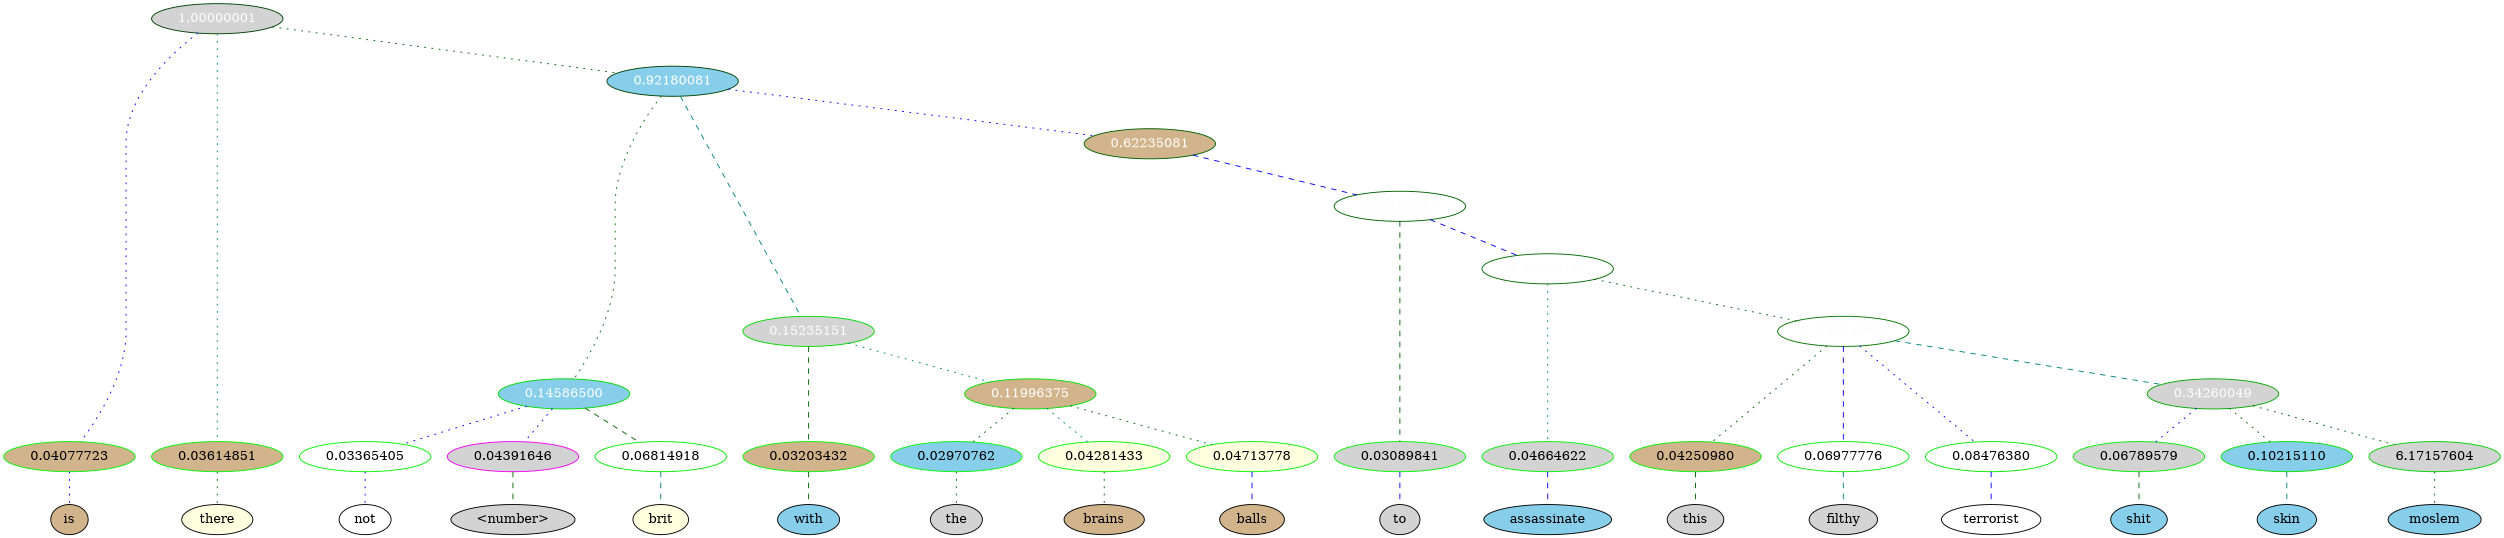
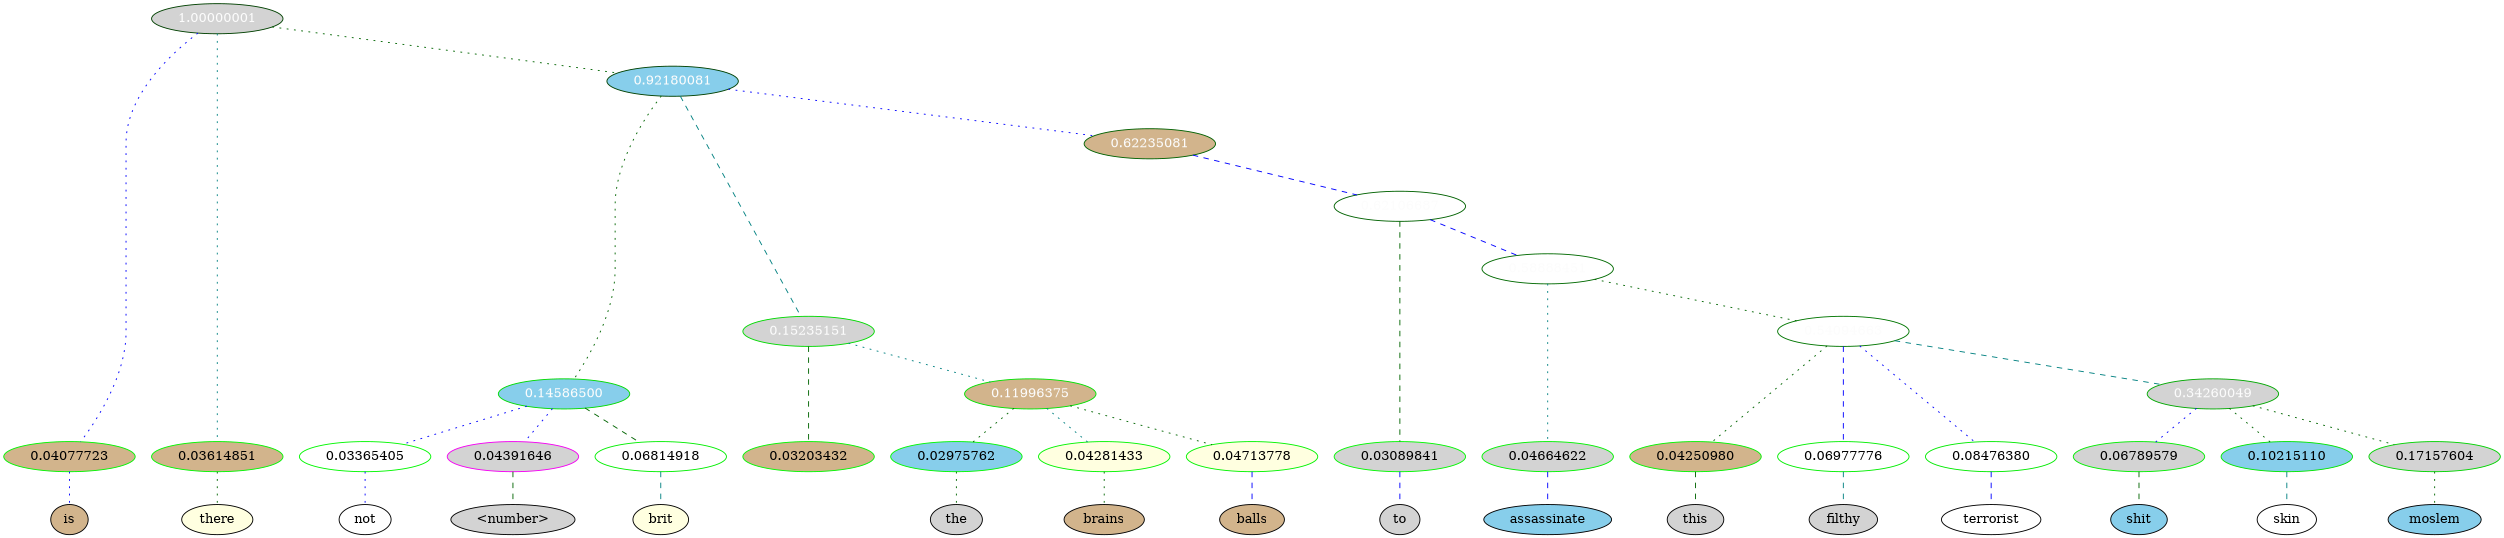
node "0.02970762": label "0.02970762" -> "0.02975762"
node "6.17157604": label "6.17157604" -> "0.17157604"
node "with": removed
node "skin": fillcolor skyblue -> white
